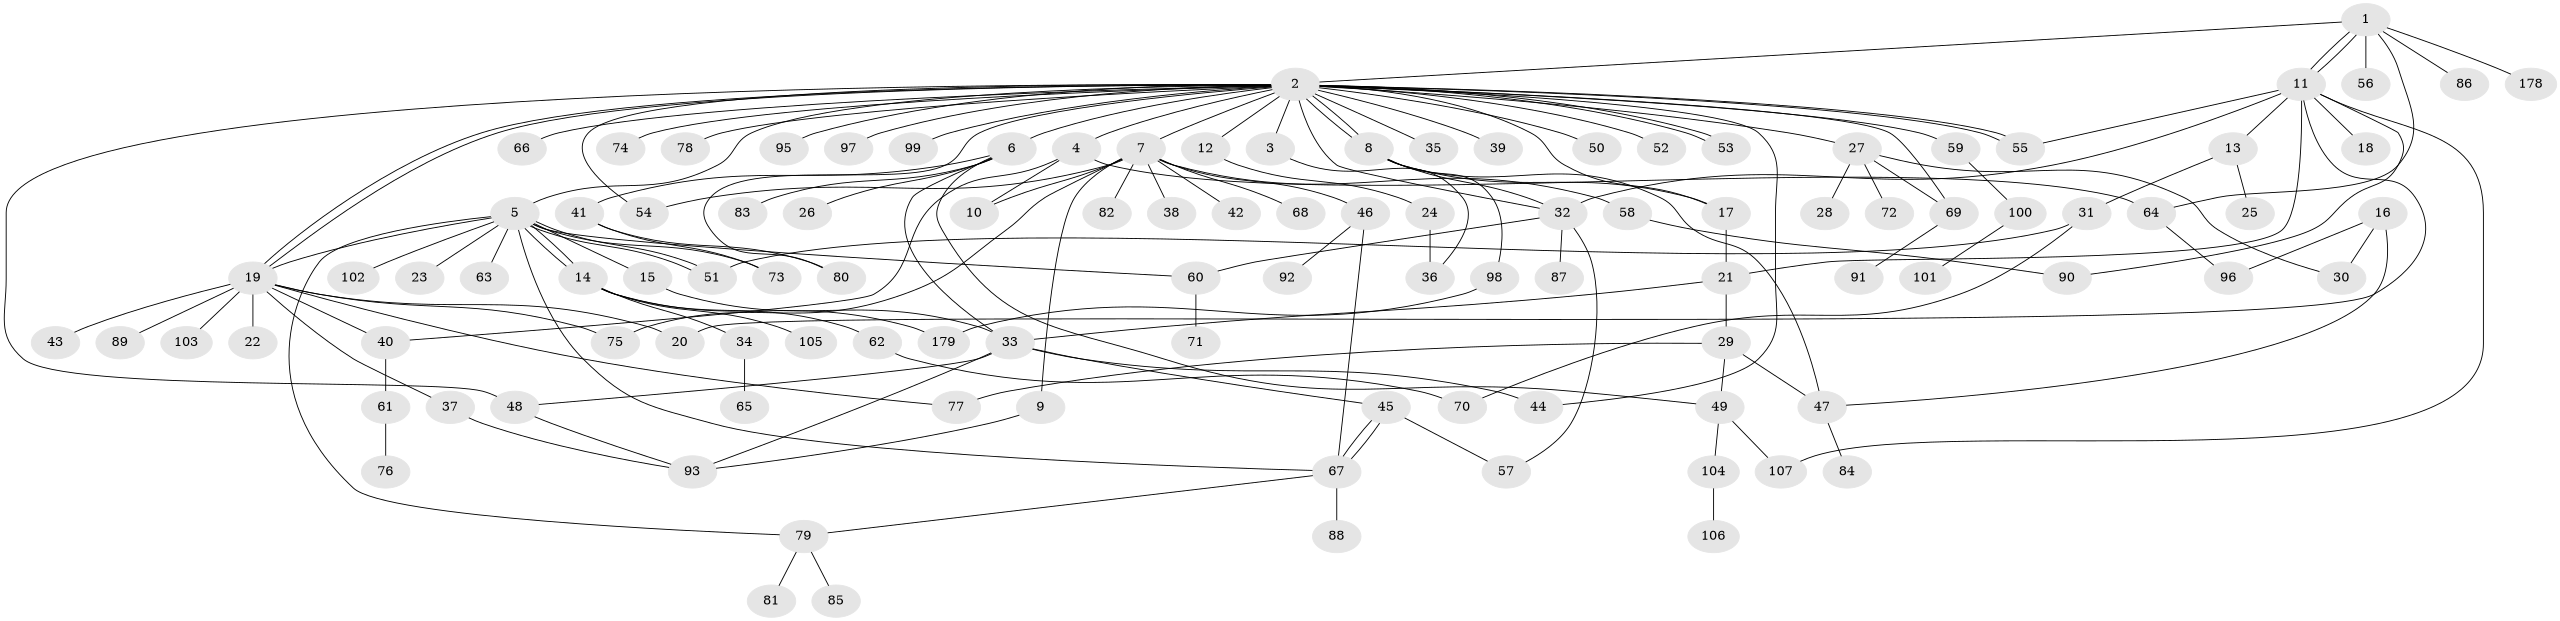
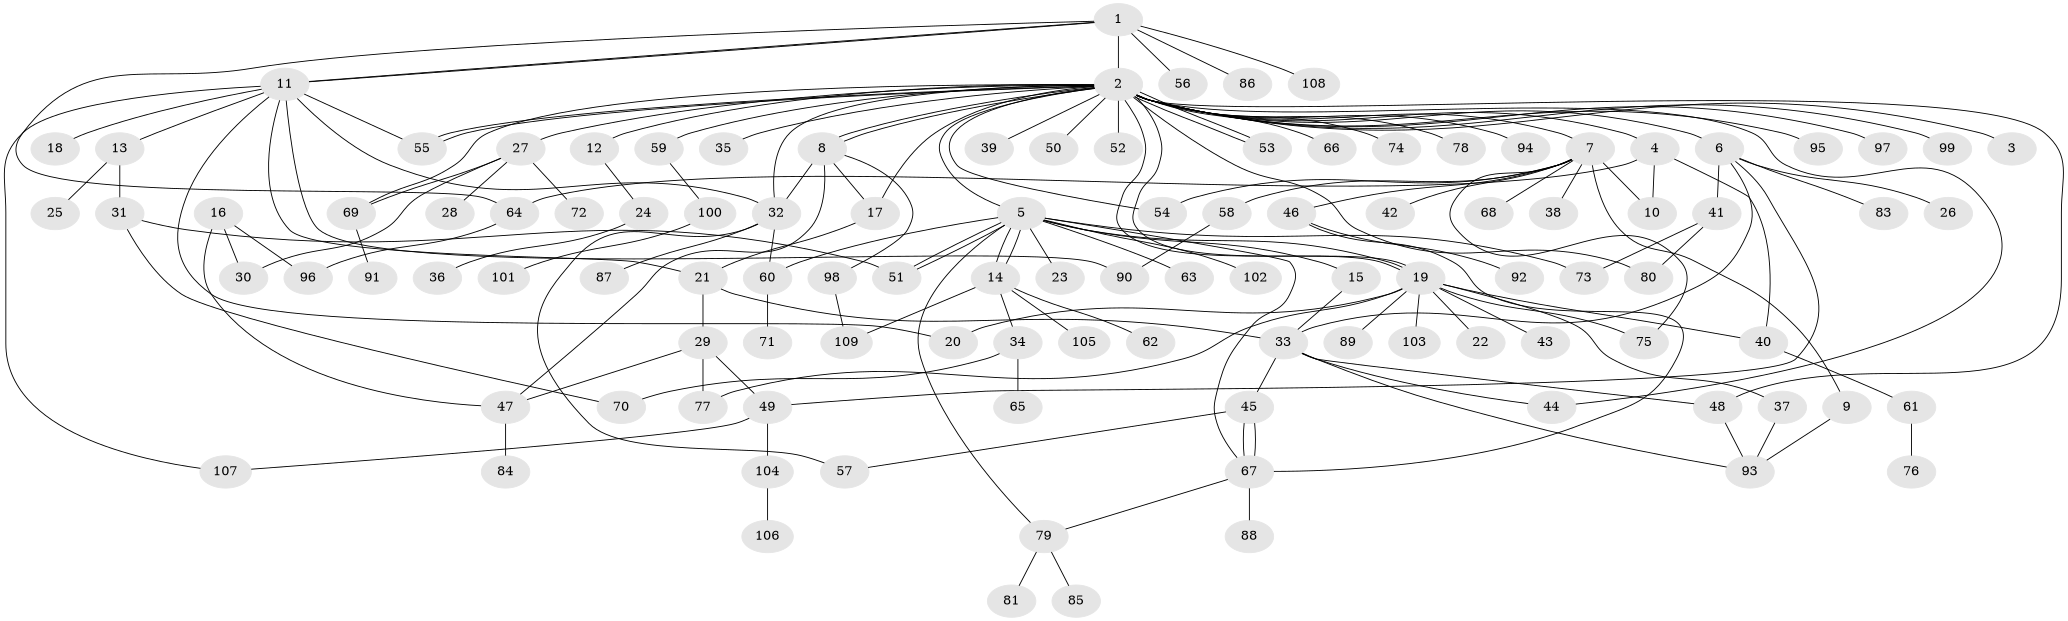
node "178": label "178" -> "108"
node "94": added
edge "3" -- "36": removed
node "82": removed
node "179": label "179" -> "109"
edge "62" -- "70": now "34" -- "70"
